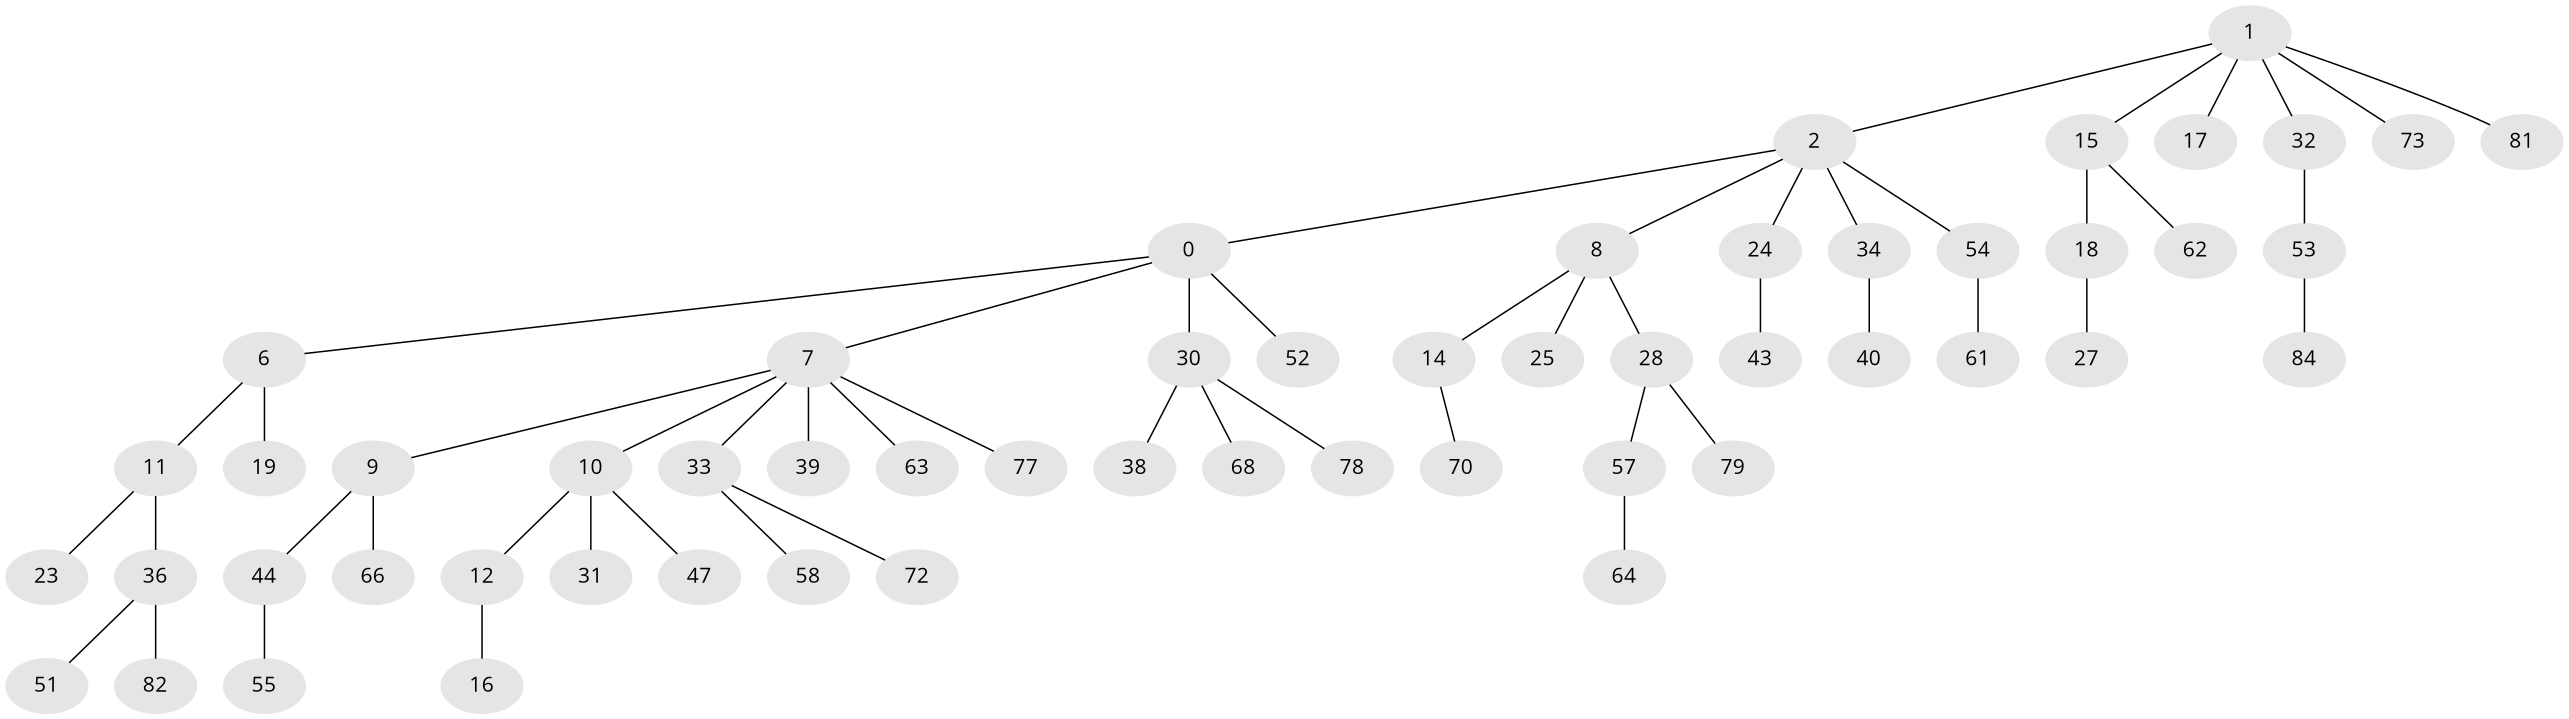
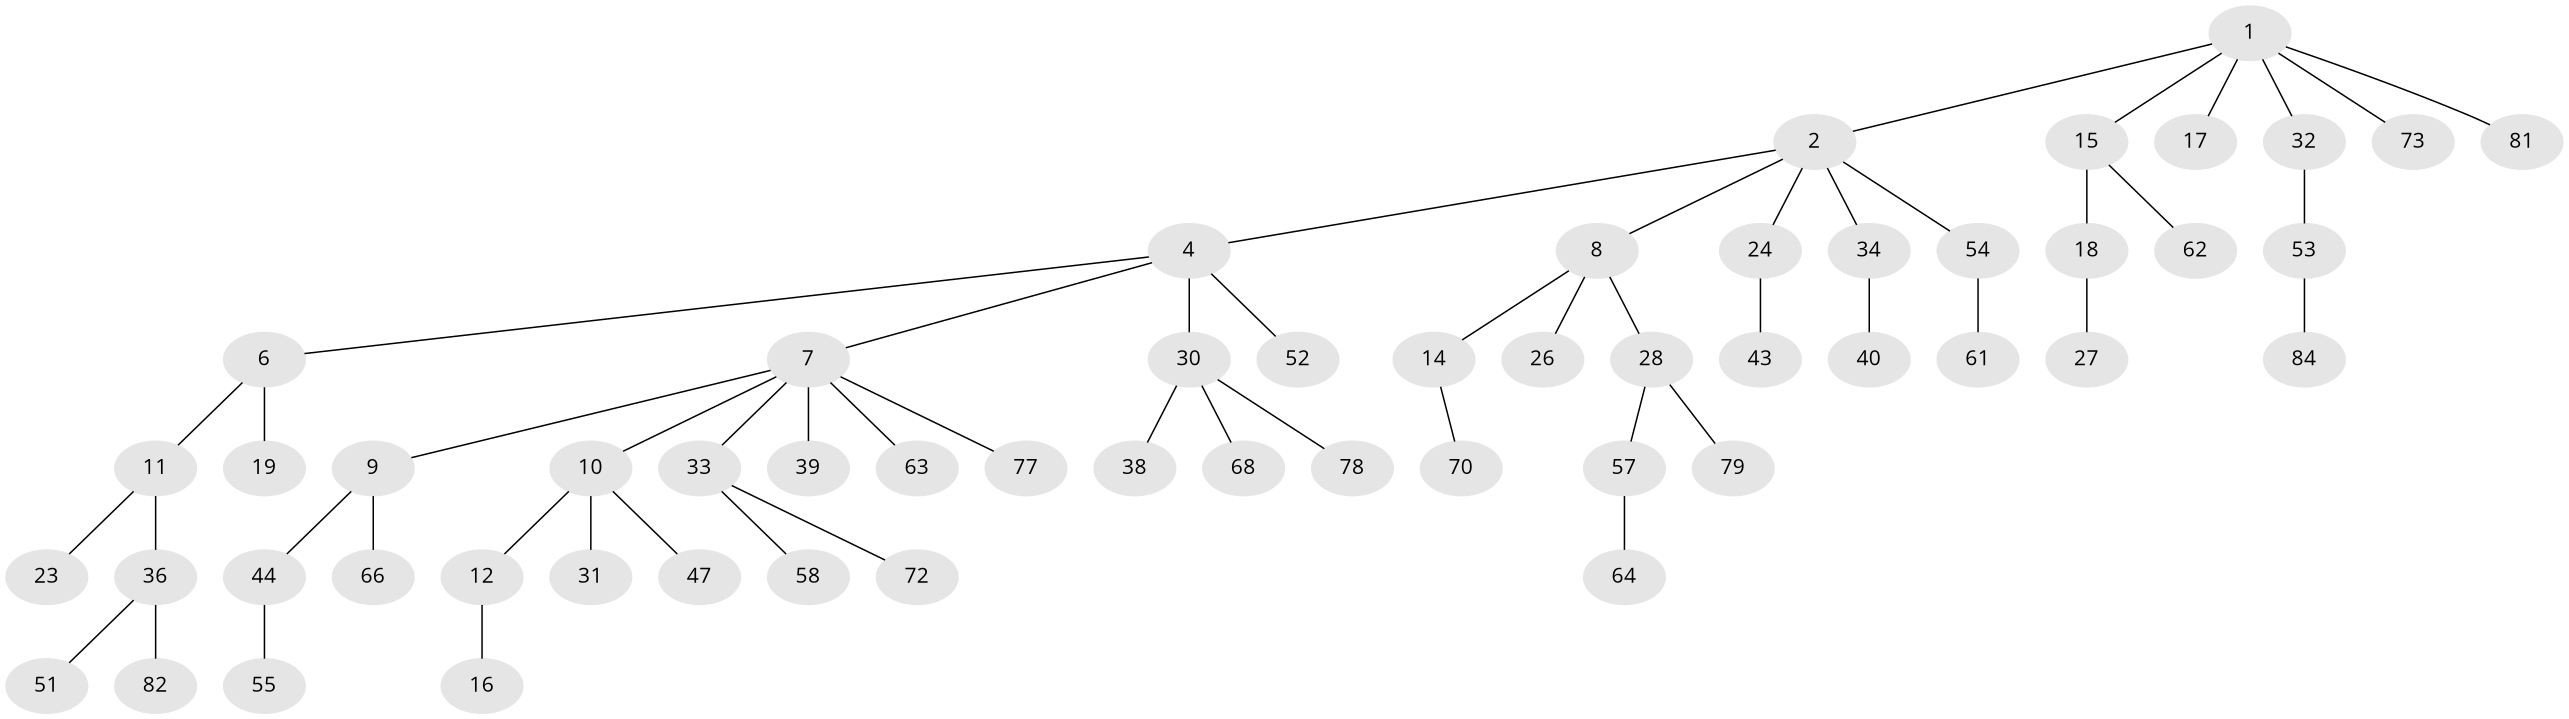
node "0": label "0" -> "4"
node "25": label "25" -> "26"
